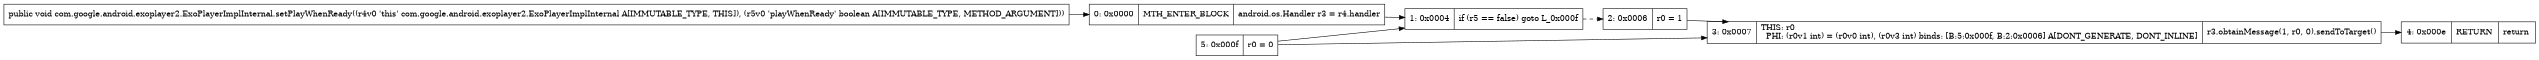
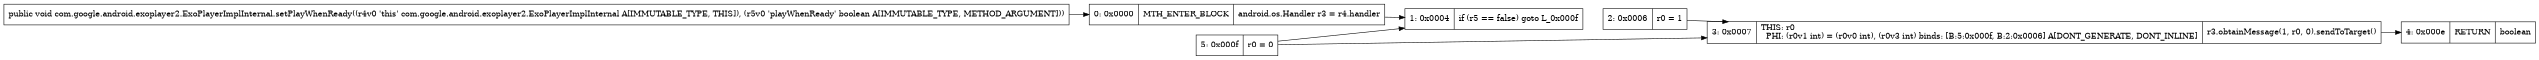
edge "1: 0x0004" -> "2: 0x0006": removed
node "4: 0x000e": text "return" -> "boolean"
